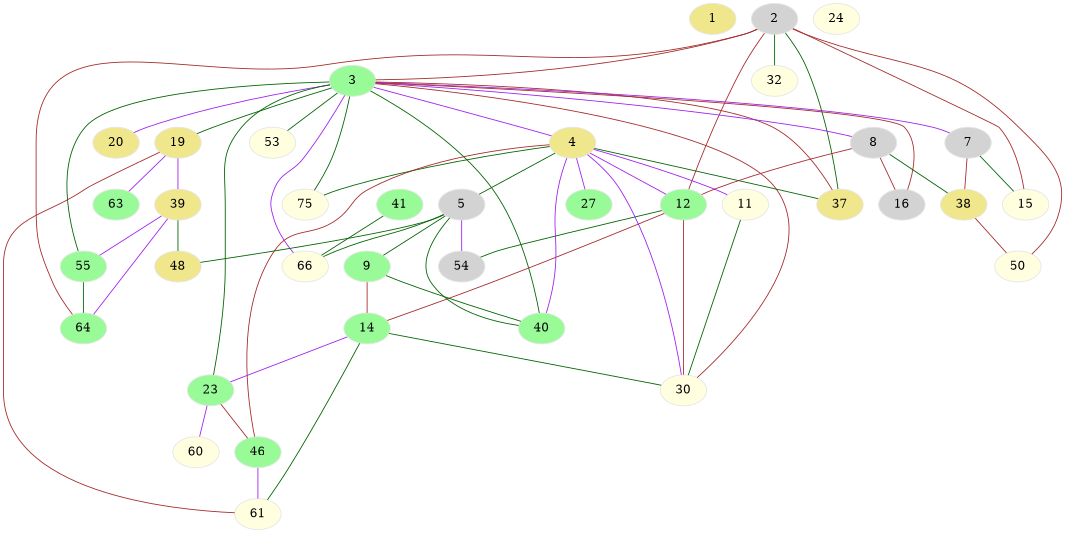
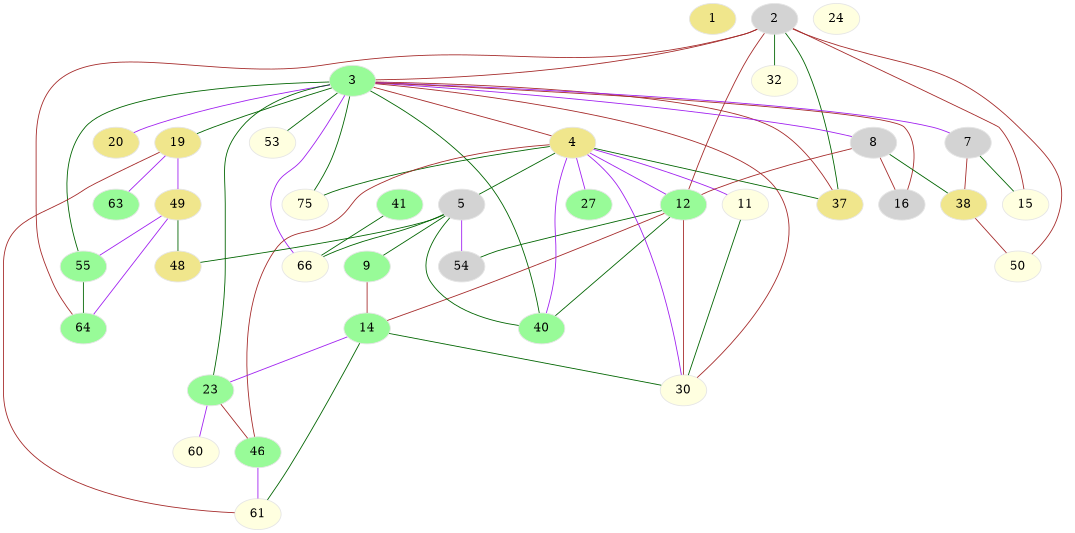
edge "3" -- "4": color purple -> brown
node "39": label "39" -> "49"
edge "9" -- "40": now "12" -- "40"
